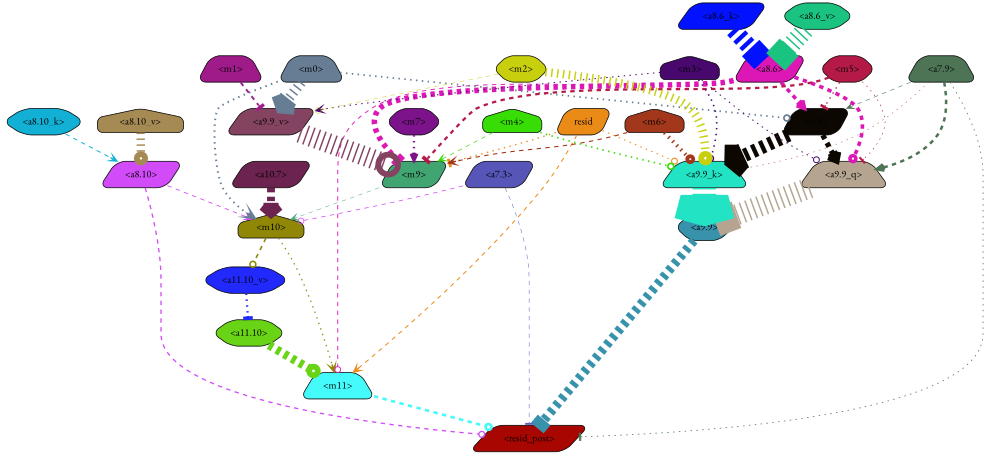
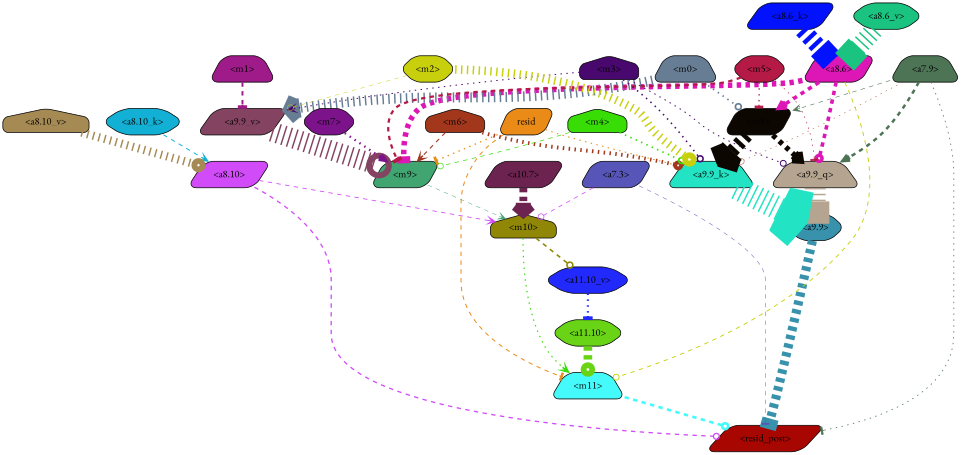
edge "<a8.6>" -> "<m11>": color #dd17b5 -> #c8d00e
edge "<m0>" -> "<m10>": removed
edge "<m4>" -> "<m9>": arrowhead vee -> odot
edge "resid" -> "<m11>": arrowhead vee -> tee
edge "<m10>" -> "<m11>": color #8f8705 -> #37dd05
